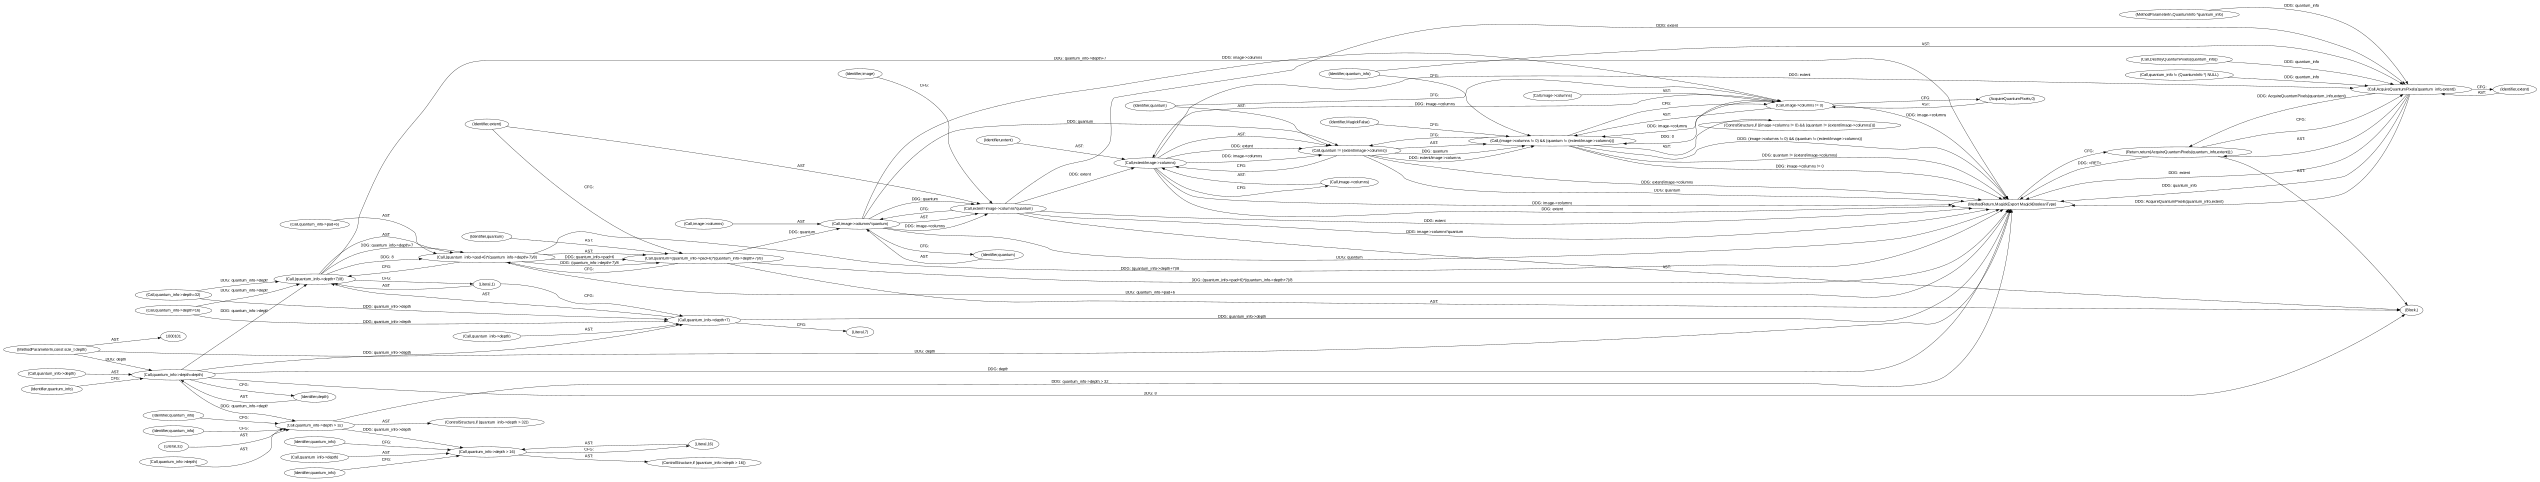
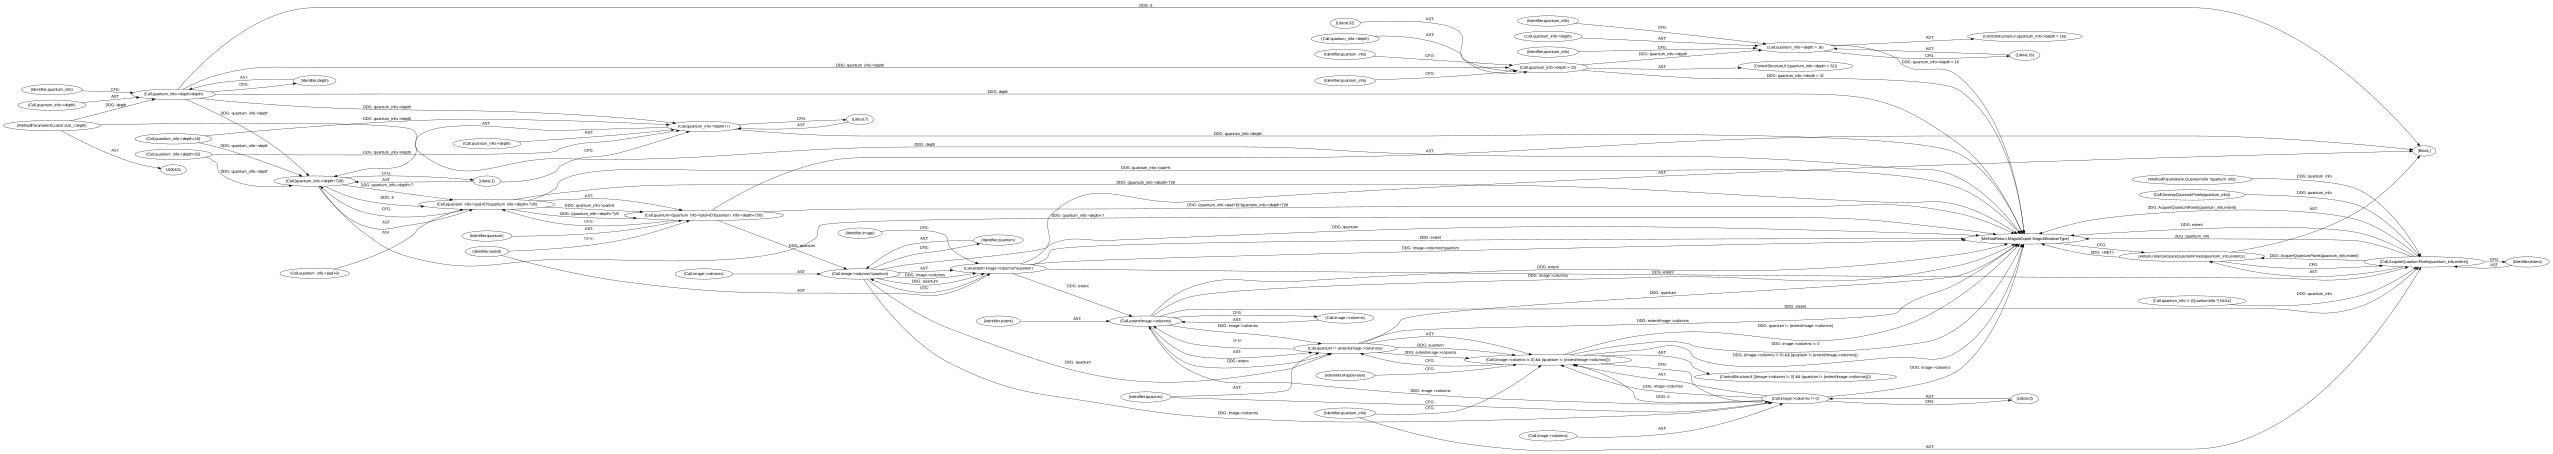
edge "(Call,quantum_info->depth > 16)" -> "(MethodReturn,MagickExport MagickBooleanType)": added, label "DDG: quantum_info->depth > 16"
node "(AcquireQuantumPixels,0)": label "(AcquireQuantumPixels,0)" -> "(Literal,0)"
edge "(Literal,7)" -> "(Call,quantum_info->depth+7)": added, label "AST:"
